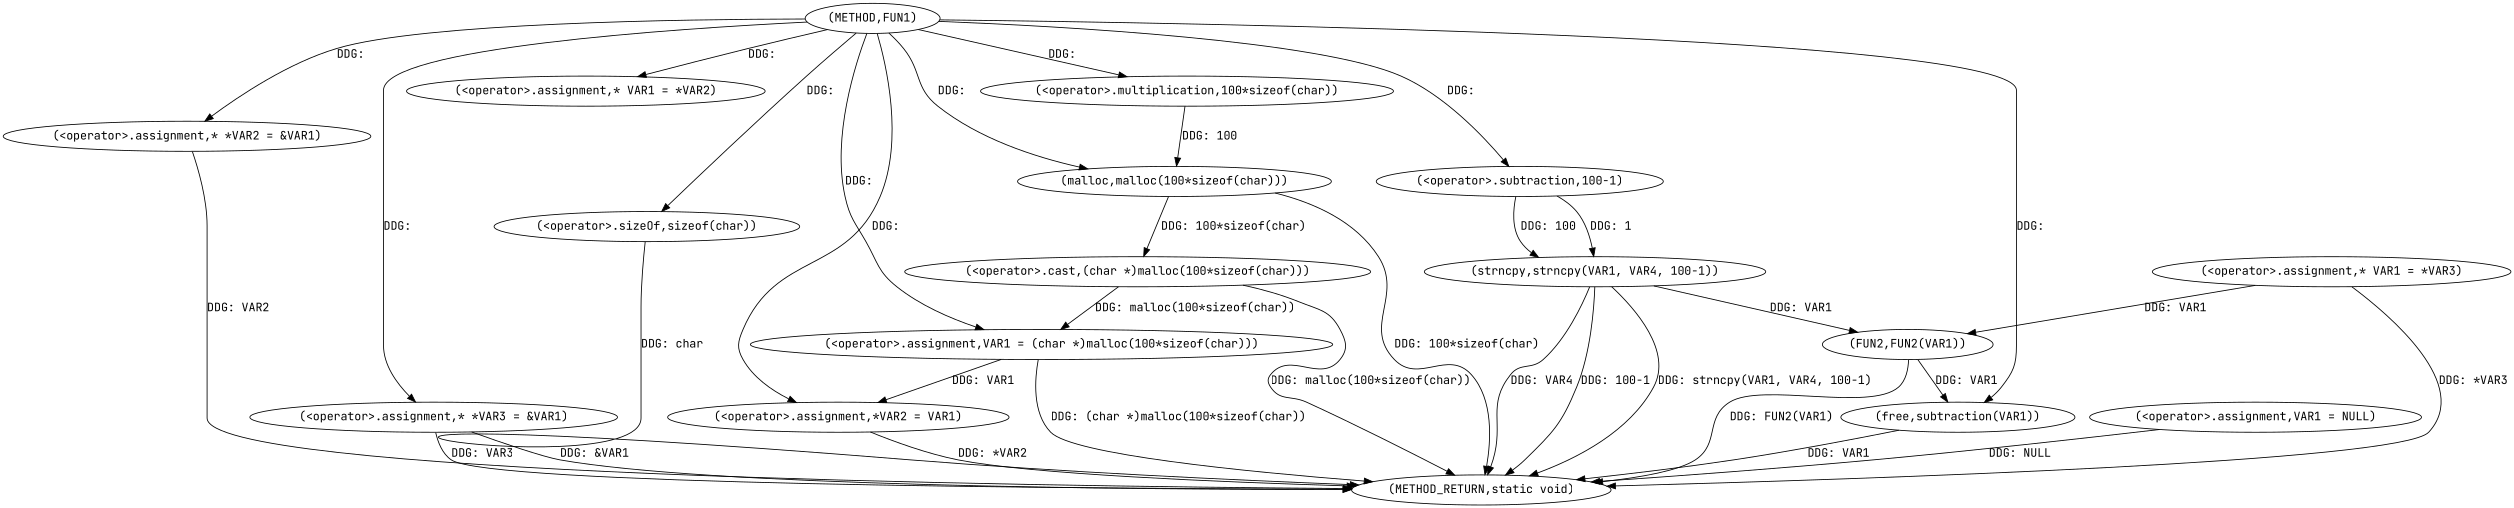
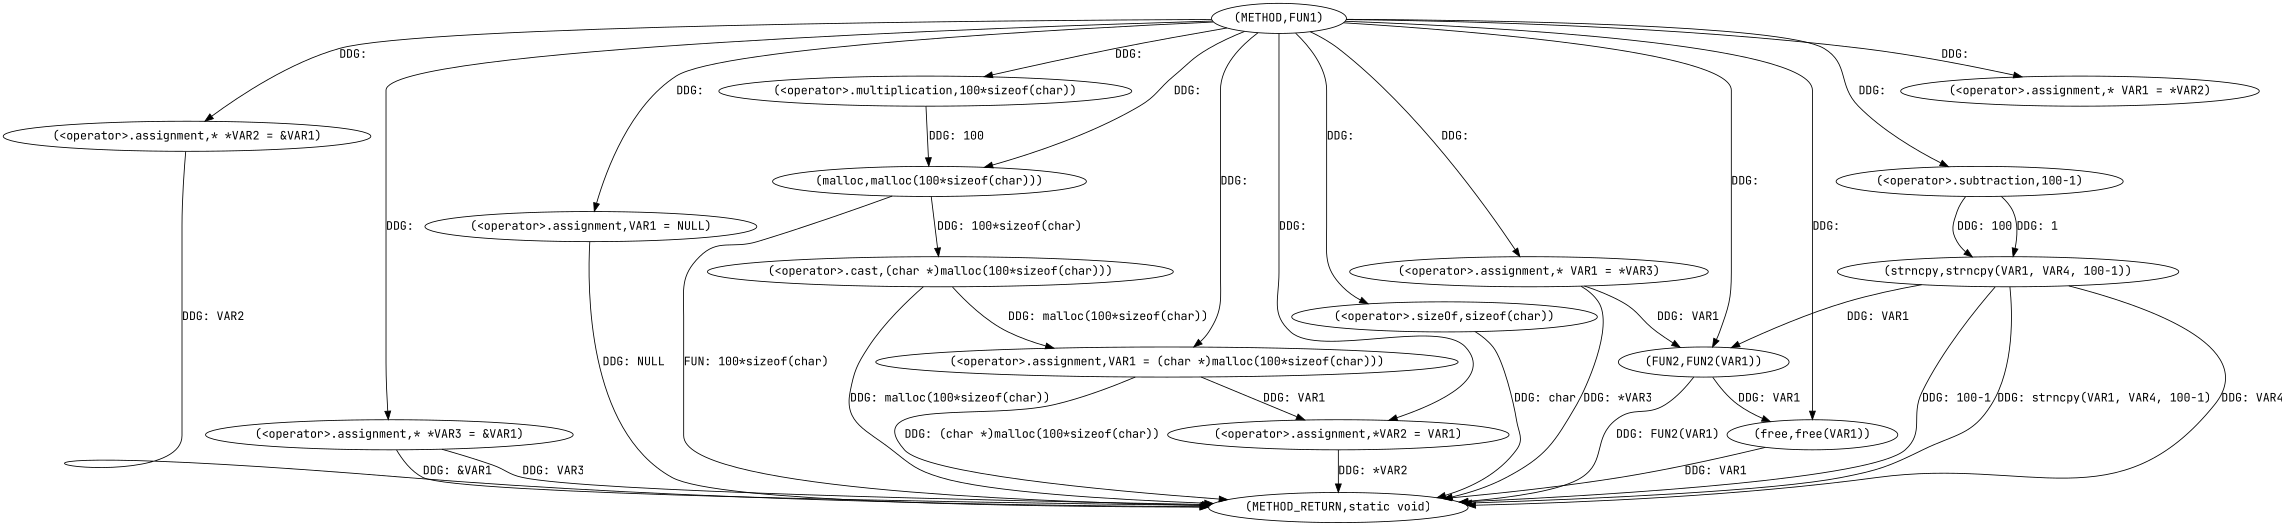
edge "(METHOD,FUN1)" -> "(<operator>.assignment,VAR1 = NULL)": added, label "DDG:"
edge "(METHOD,FUN1)" -> "(FUN2,FUN2(VAR1))": added, label "DDG:"
edge "(METHOD,FUN1)" -> "(<operator>.assignment,* VAR1 = *VAR3)": added, label "DDG:"
edge "(malloc,malloc(100*sizeof(char)))" -> "(METHOD_RETURN,static void)": label "DDG: 100*sizeof(char)" -> "FUN: 100*sizeof(char)"
node "(free,subtraction(VAR1))": label "(free,subtraction(VAR1))" -> "(free,free(VAR1))"
